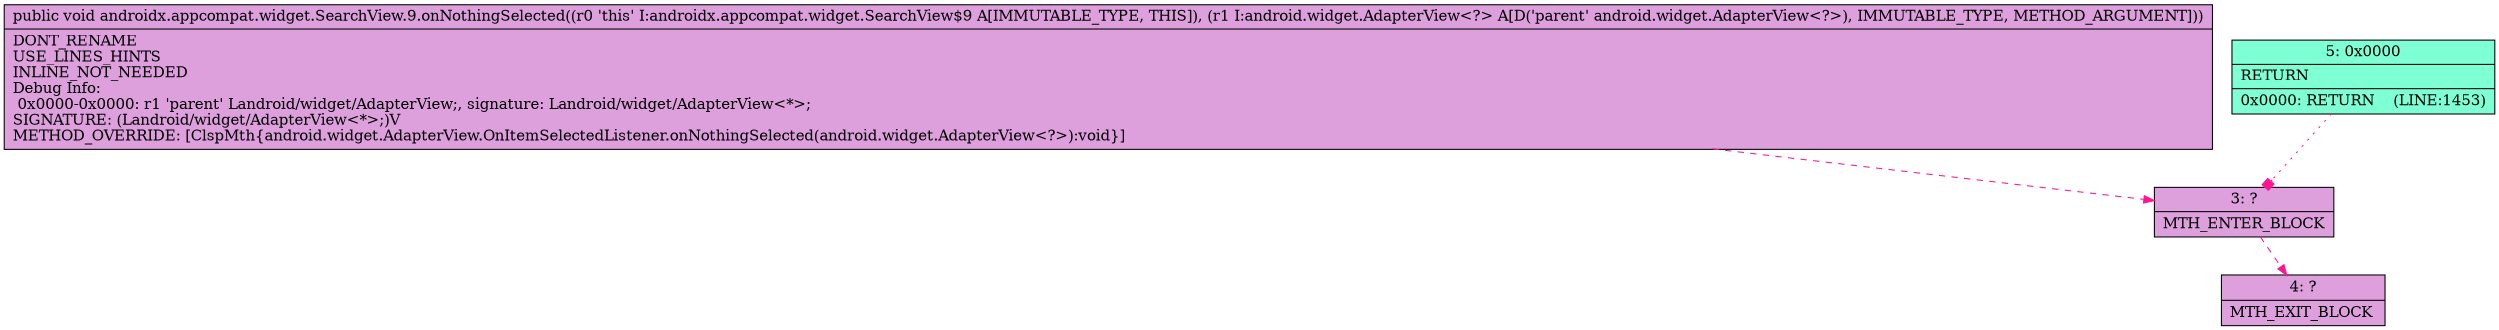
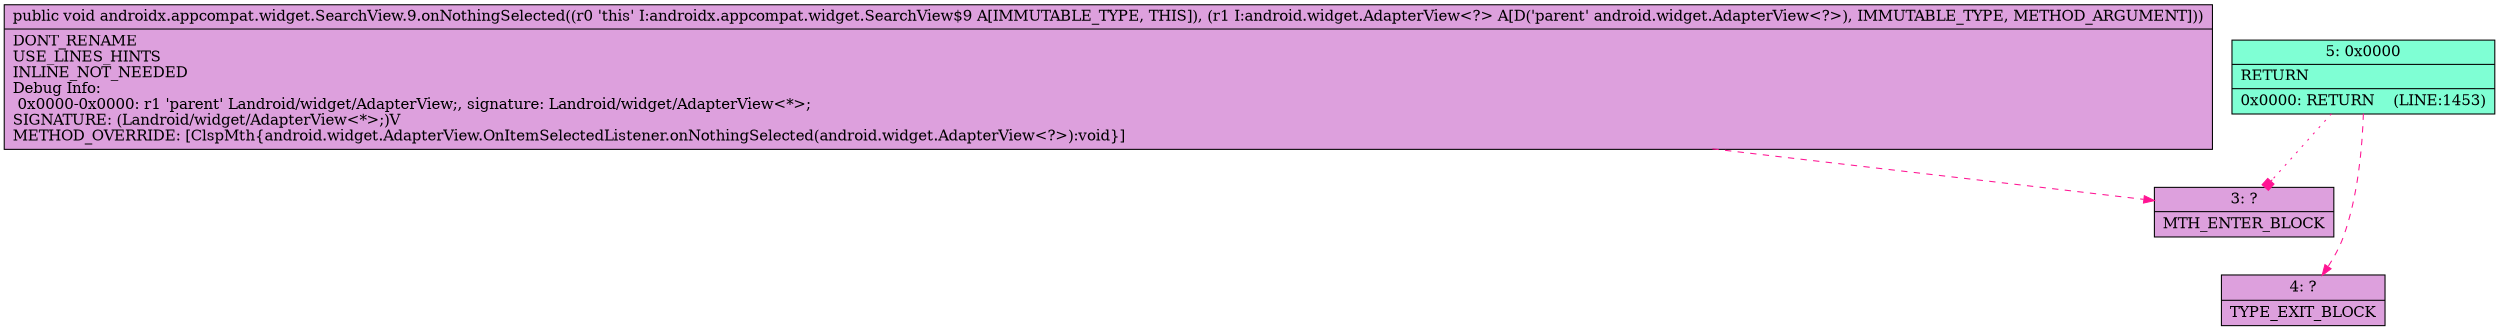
edge "3: ?" -> "4: ?": now "5: 0x0000" -> "4: ?"
node "4: ?": text "MTH_EXIT_BLOCK" -> "TYPE_EXIT_BLOCK"
